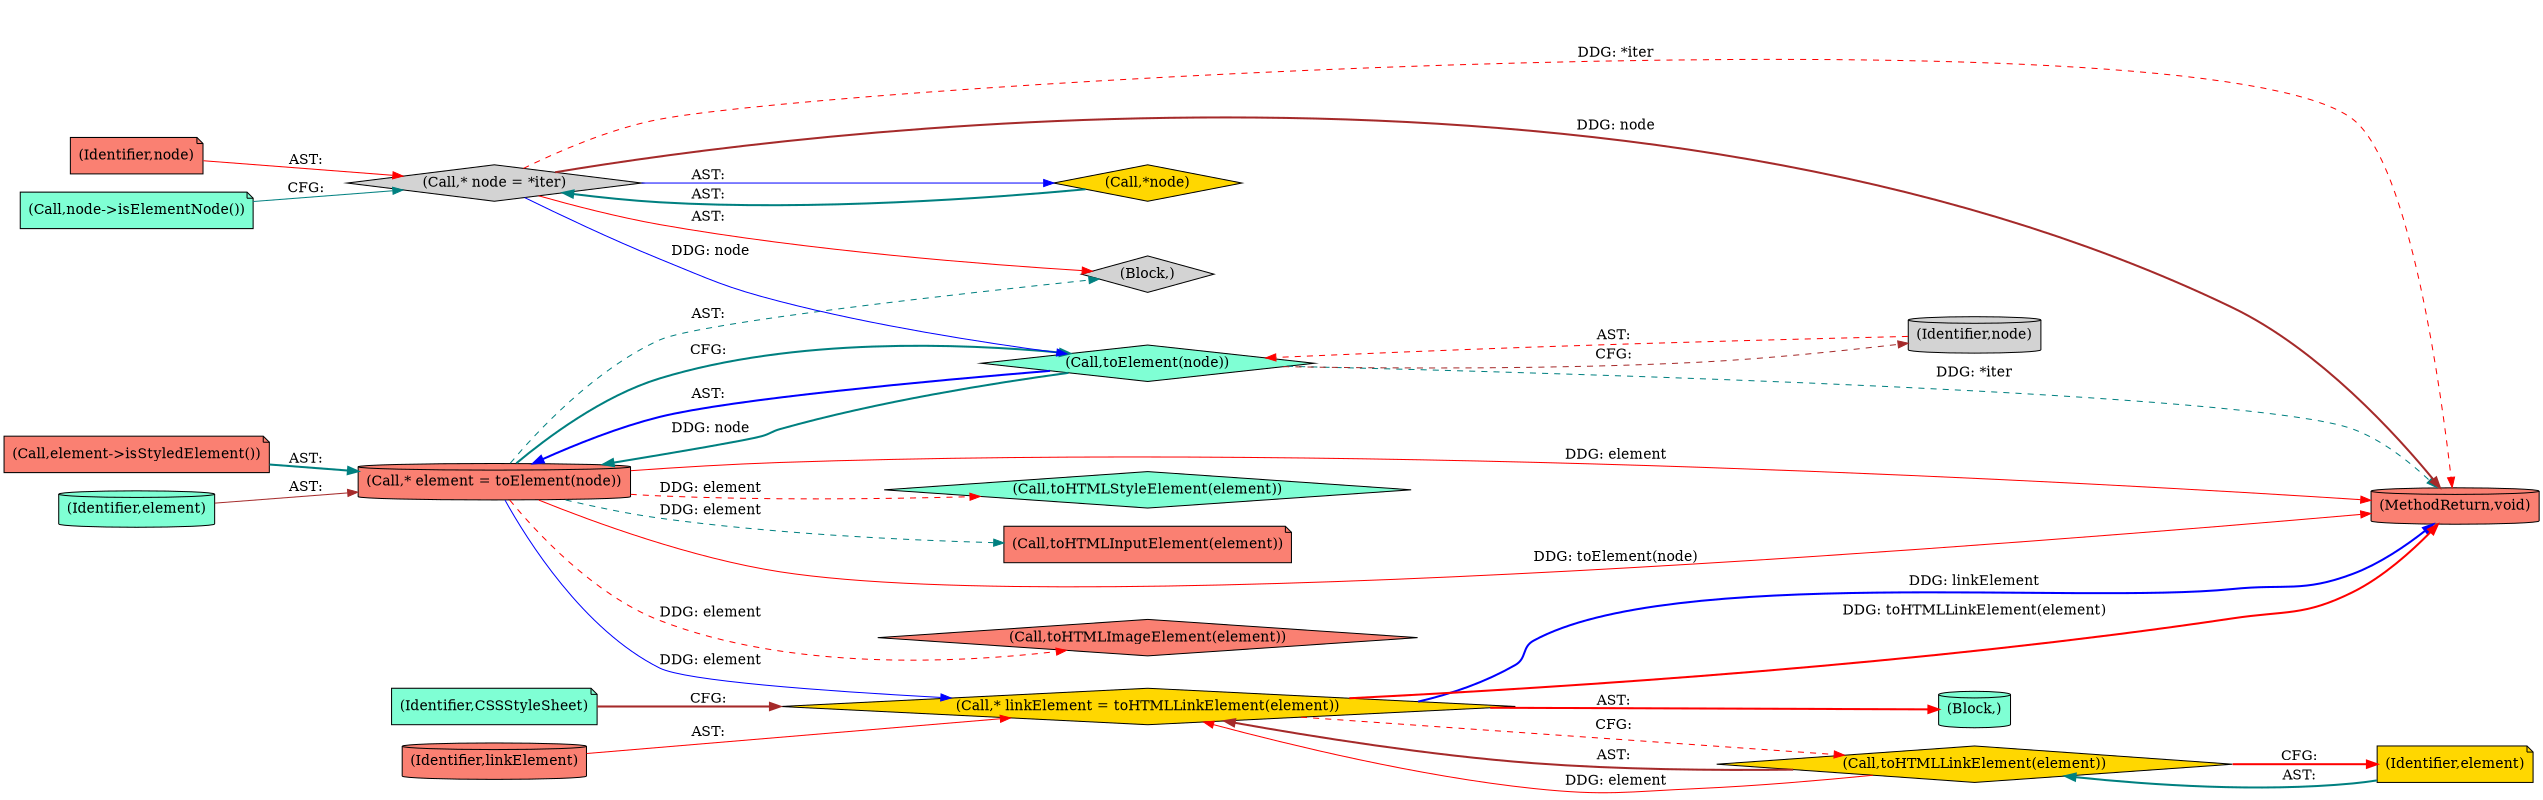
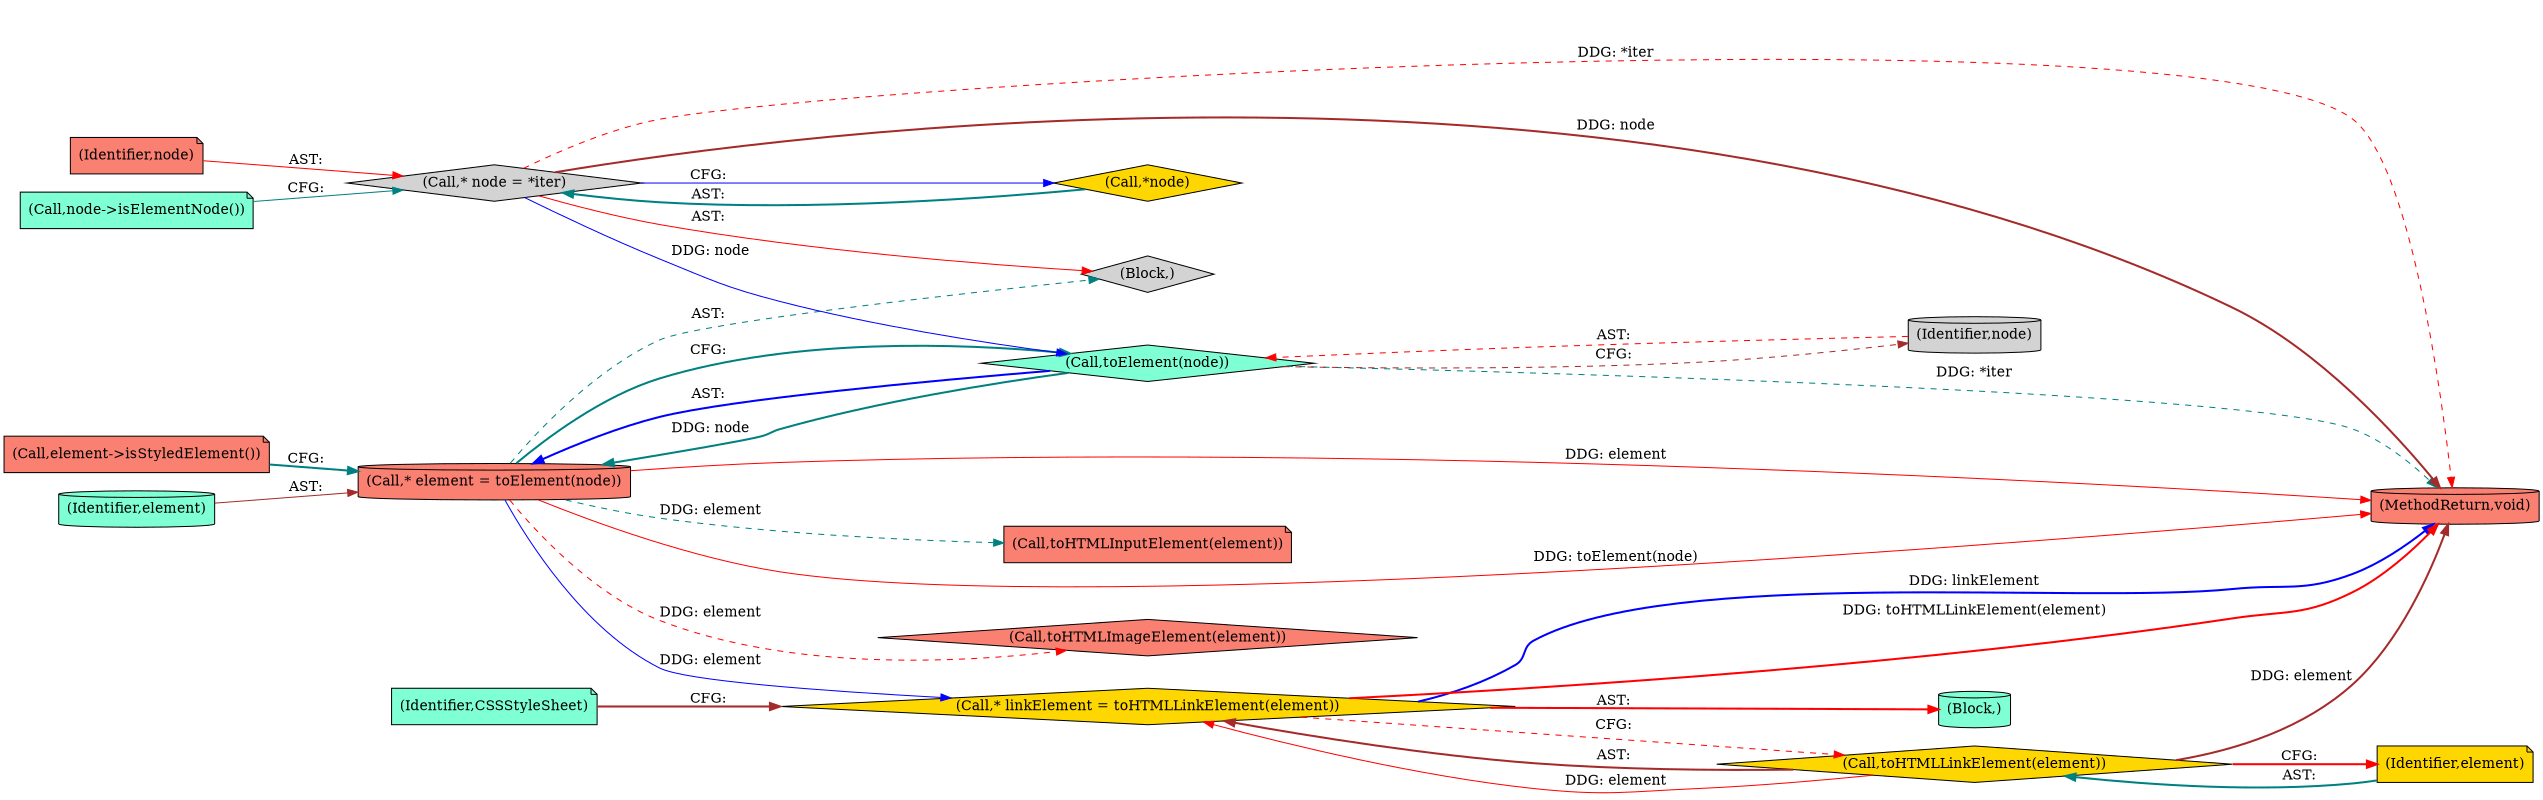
edge "(Call,* node = *iter)" -> "(Call,*node)": label "AST: " -> "CFG: "
edge "(Call,element->isStyledElement())" -> "(Call,* element = toElement(node))": label "AST: " -> "CFG: "
node "(Call,toHTMLStyleElement(element))": removed
edge "(Call,toHTMLLinkElement(element))" -> "(MethodReturn,void)": added, label "DDG: element"
node "(Identifier,linkElement)": removed
